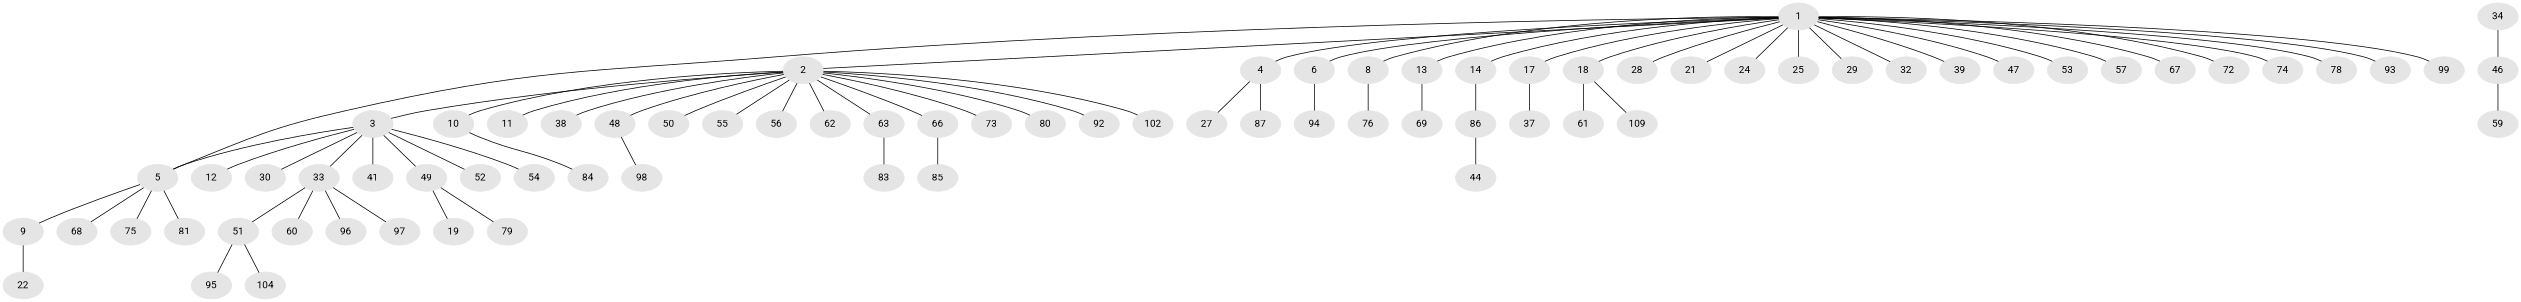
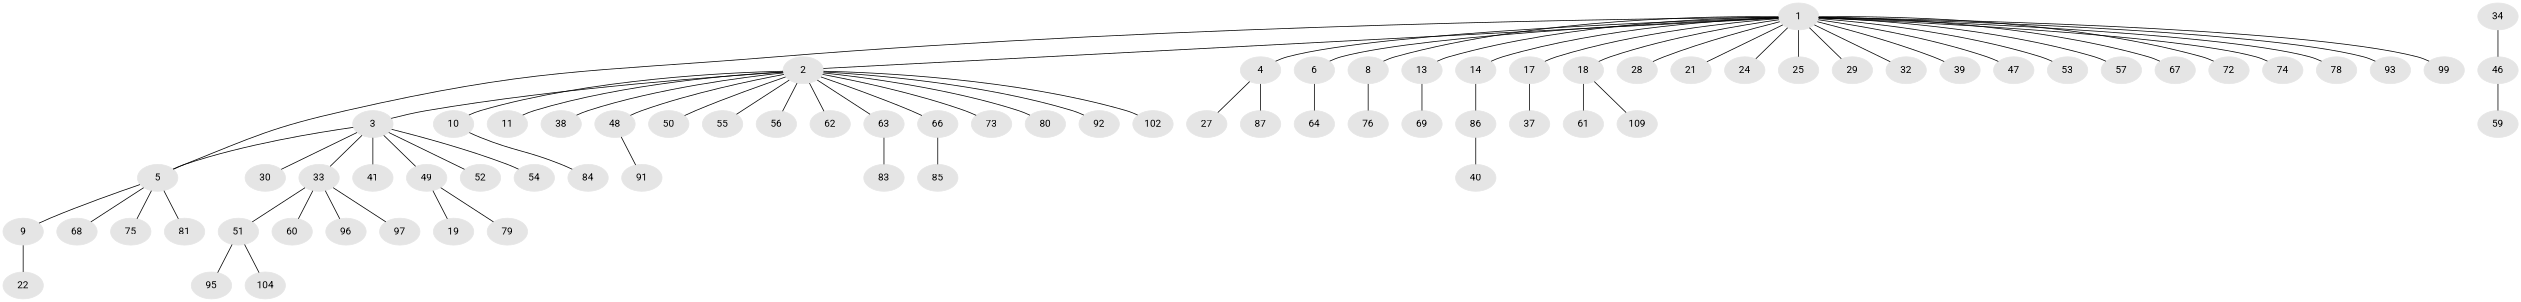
node "94": label "94" -> "64"
node "12": removed
node "98": label "98" -> "91"
node "44": label "44" -> "40"
